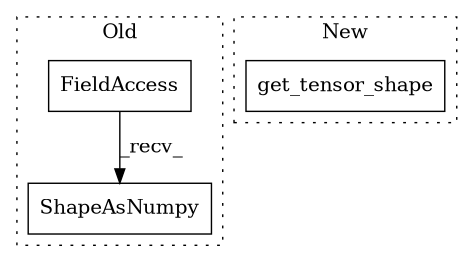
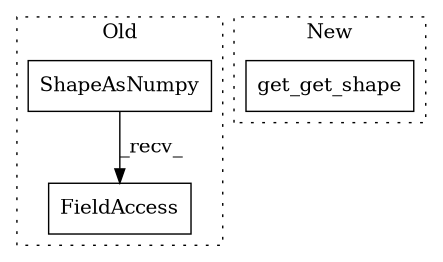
node "get_tensor_shape": label "get_tensor_shape" -> "get_get_shape"
edge "FieldAccess" -> "ShapeAsNumpy": reversed
